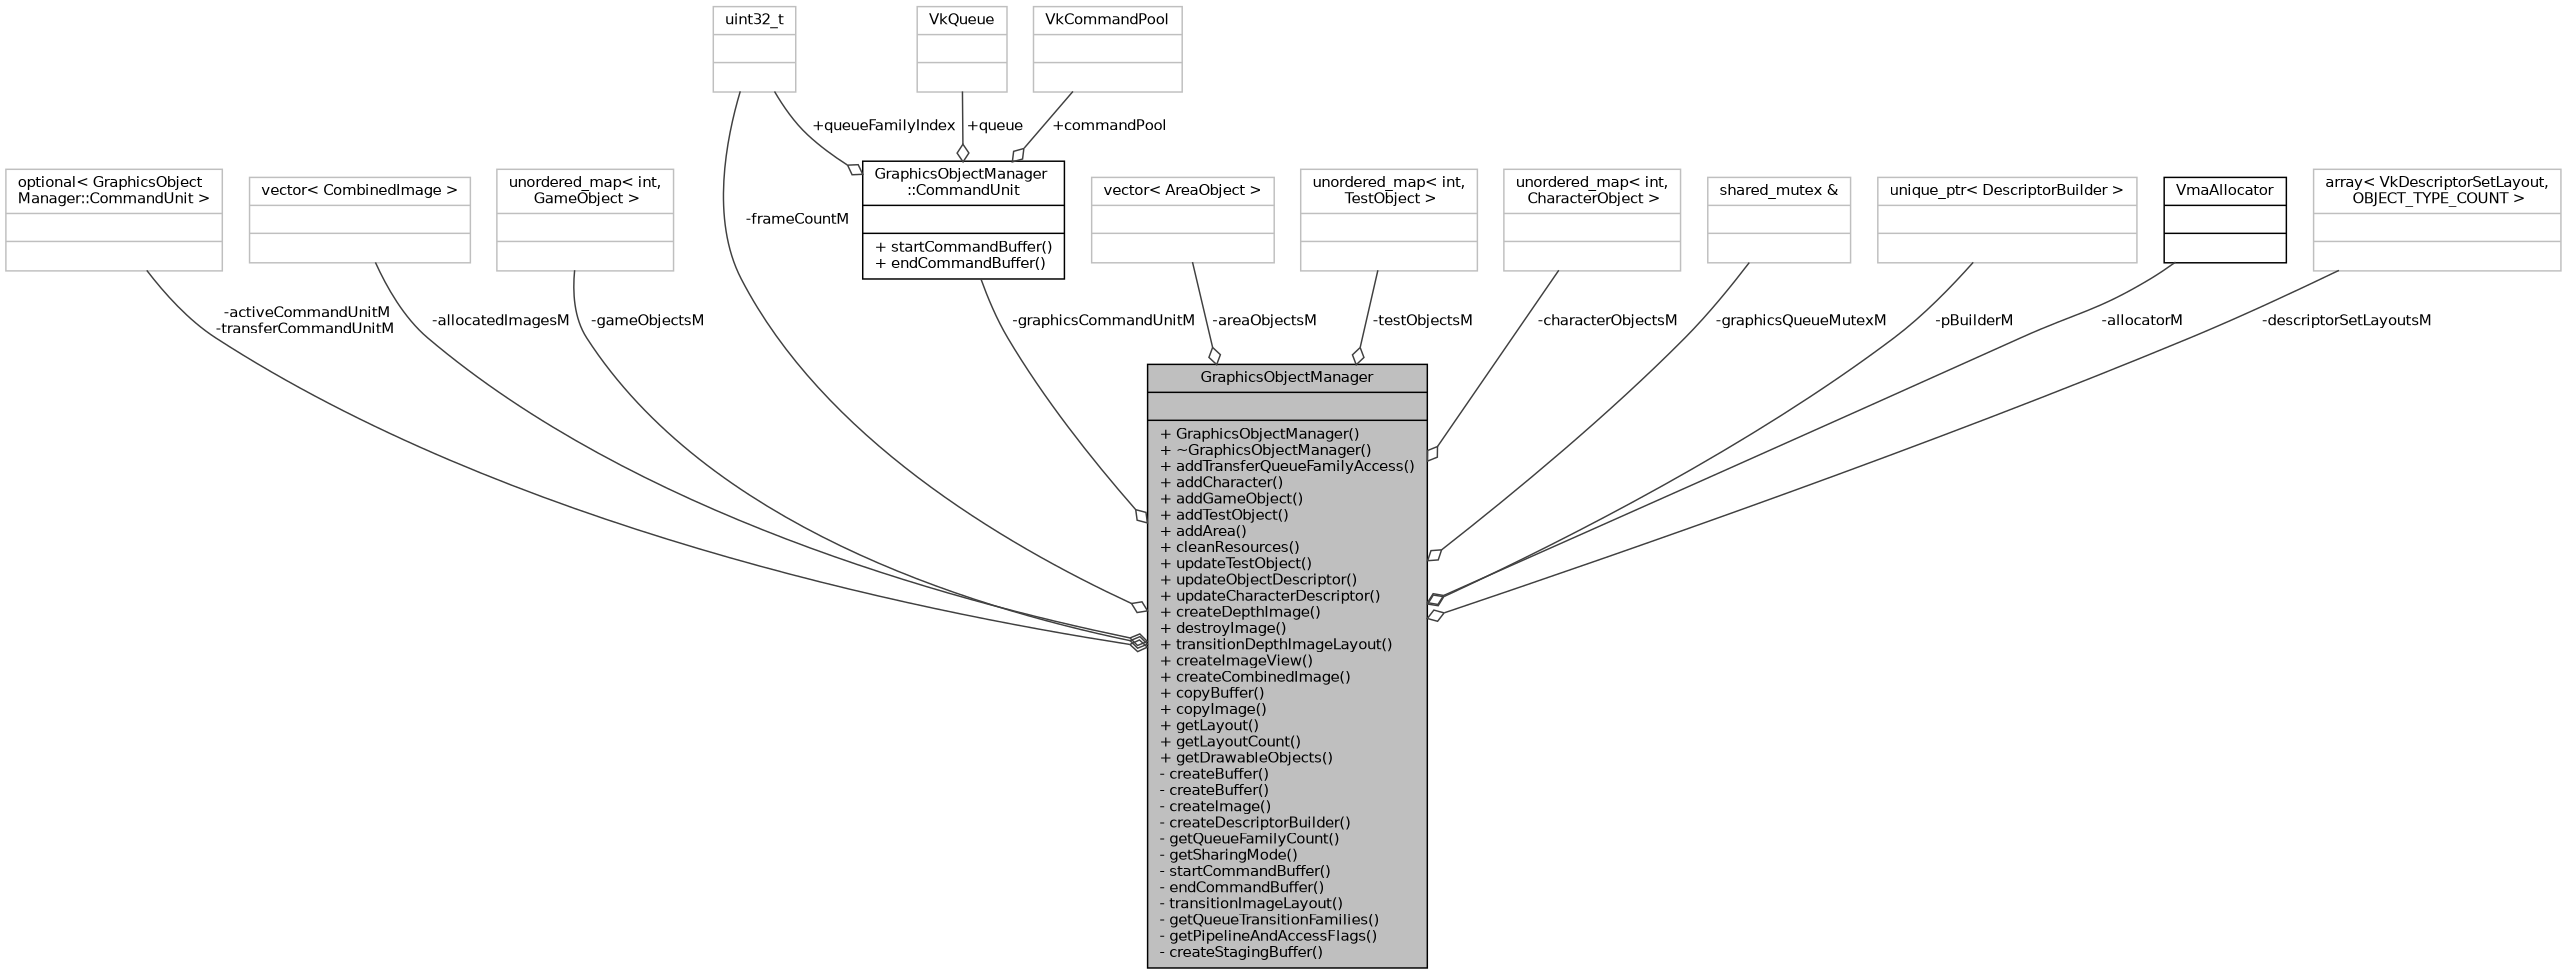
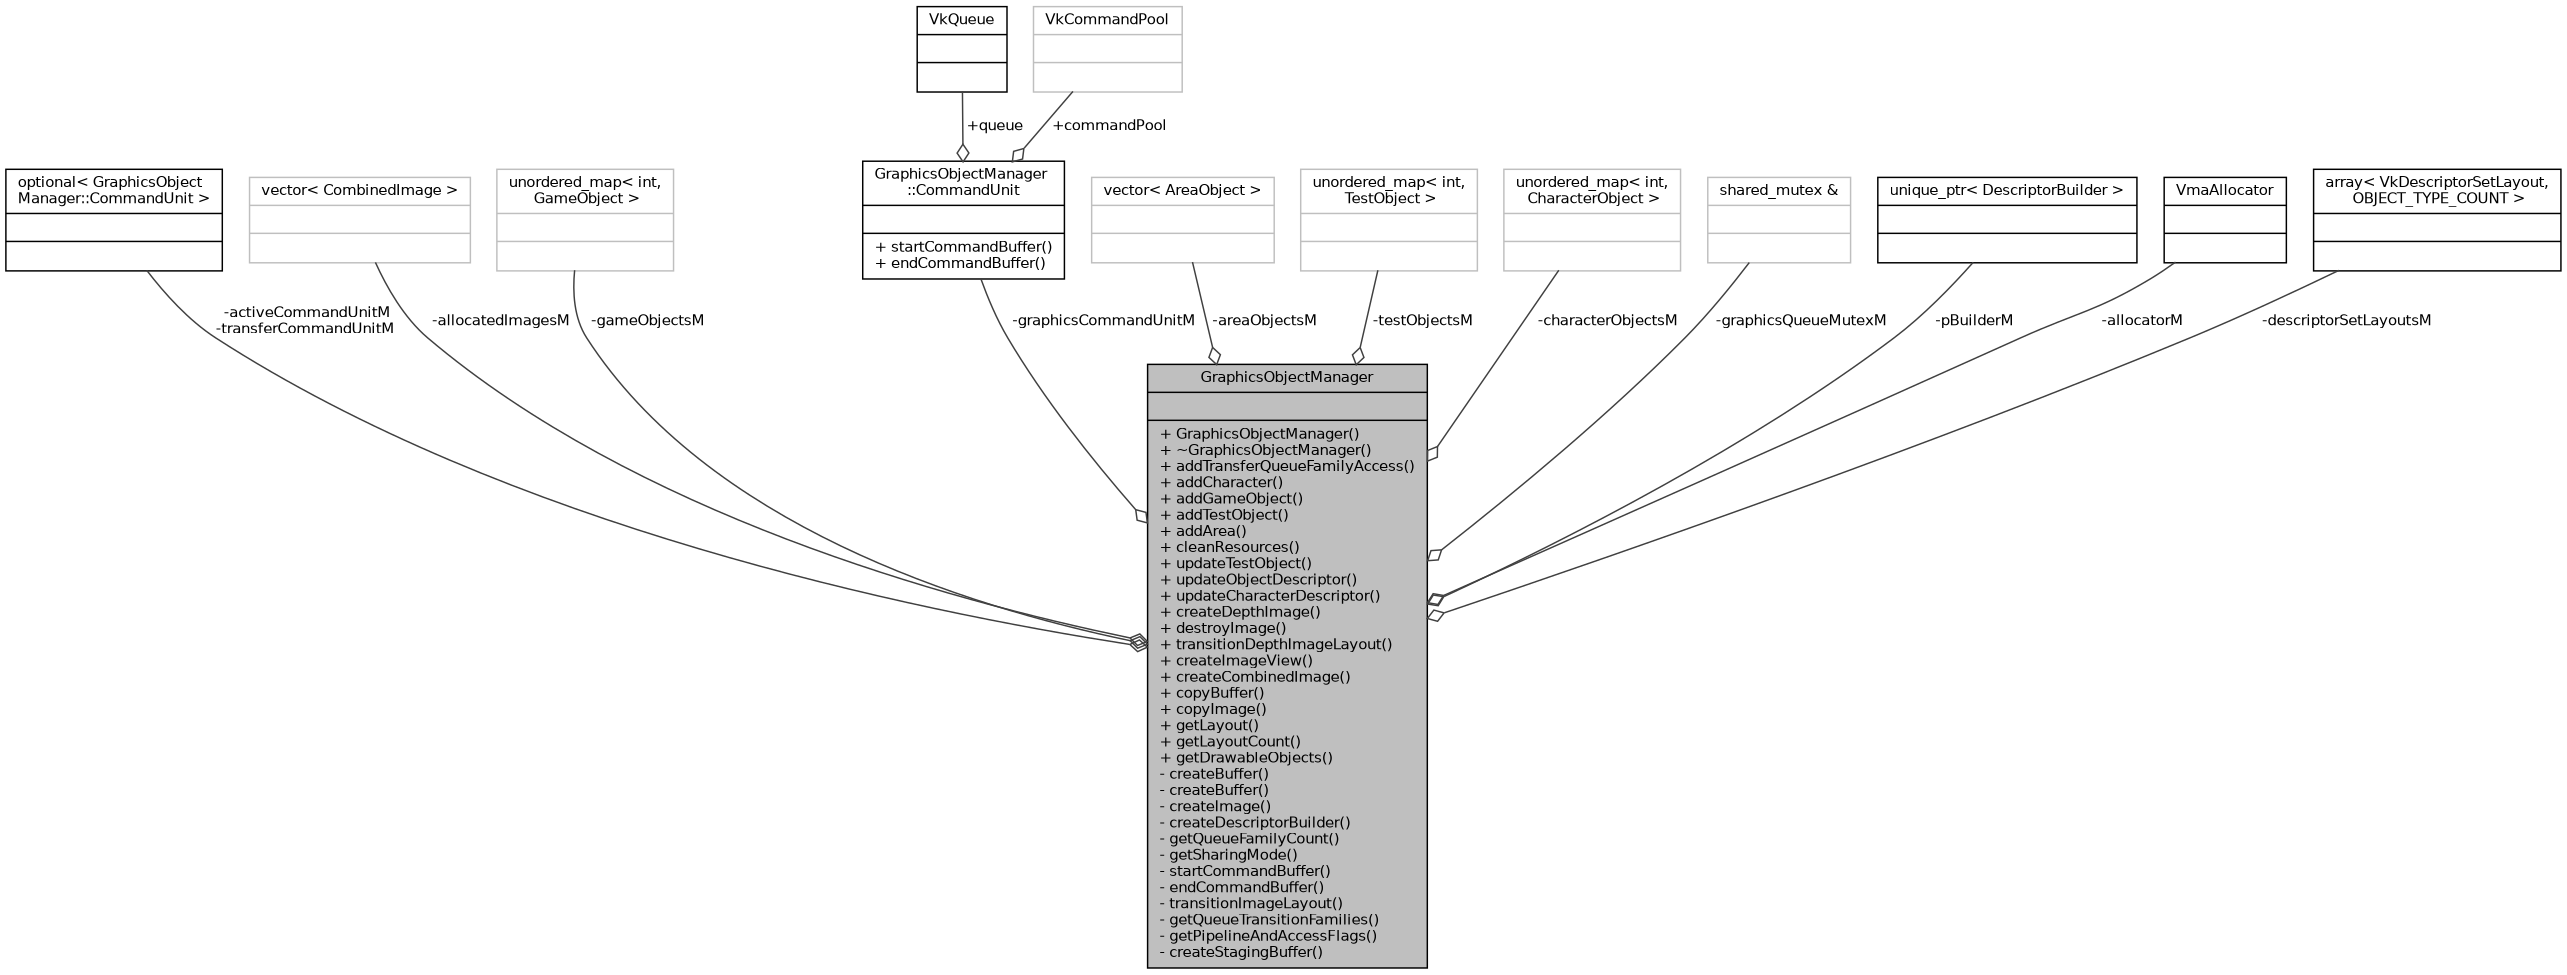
node "uint32_t": removed
node "VkQueue": color grey75 -> black
node "optional< GraphicsObject": color grey75 -> black
node "unique_ptr< DescriptorBuilder >": color grey75 -> black
node "array< VkDescriptorSetLayout,": color grey75 -> black
